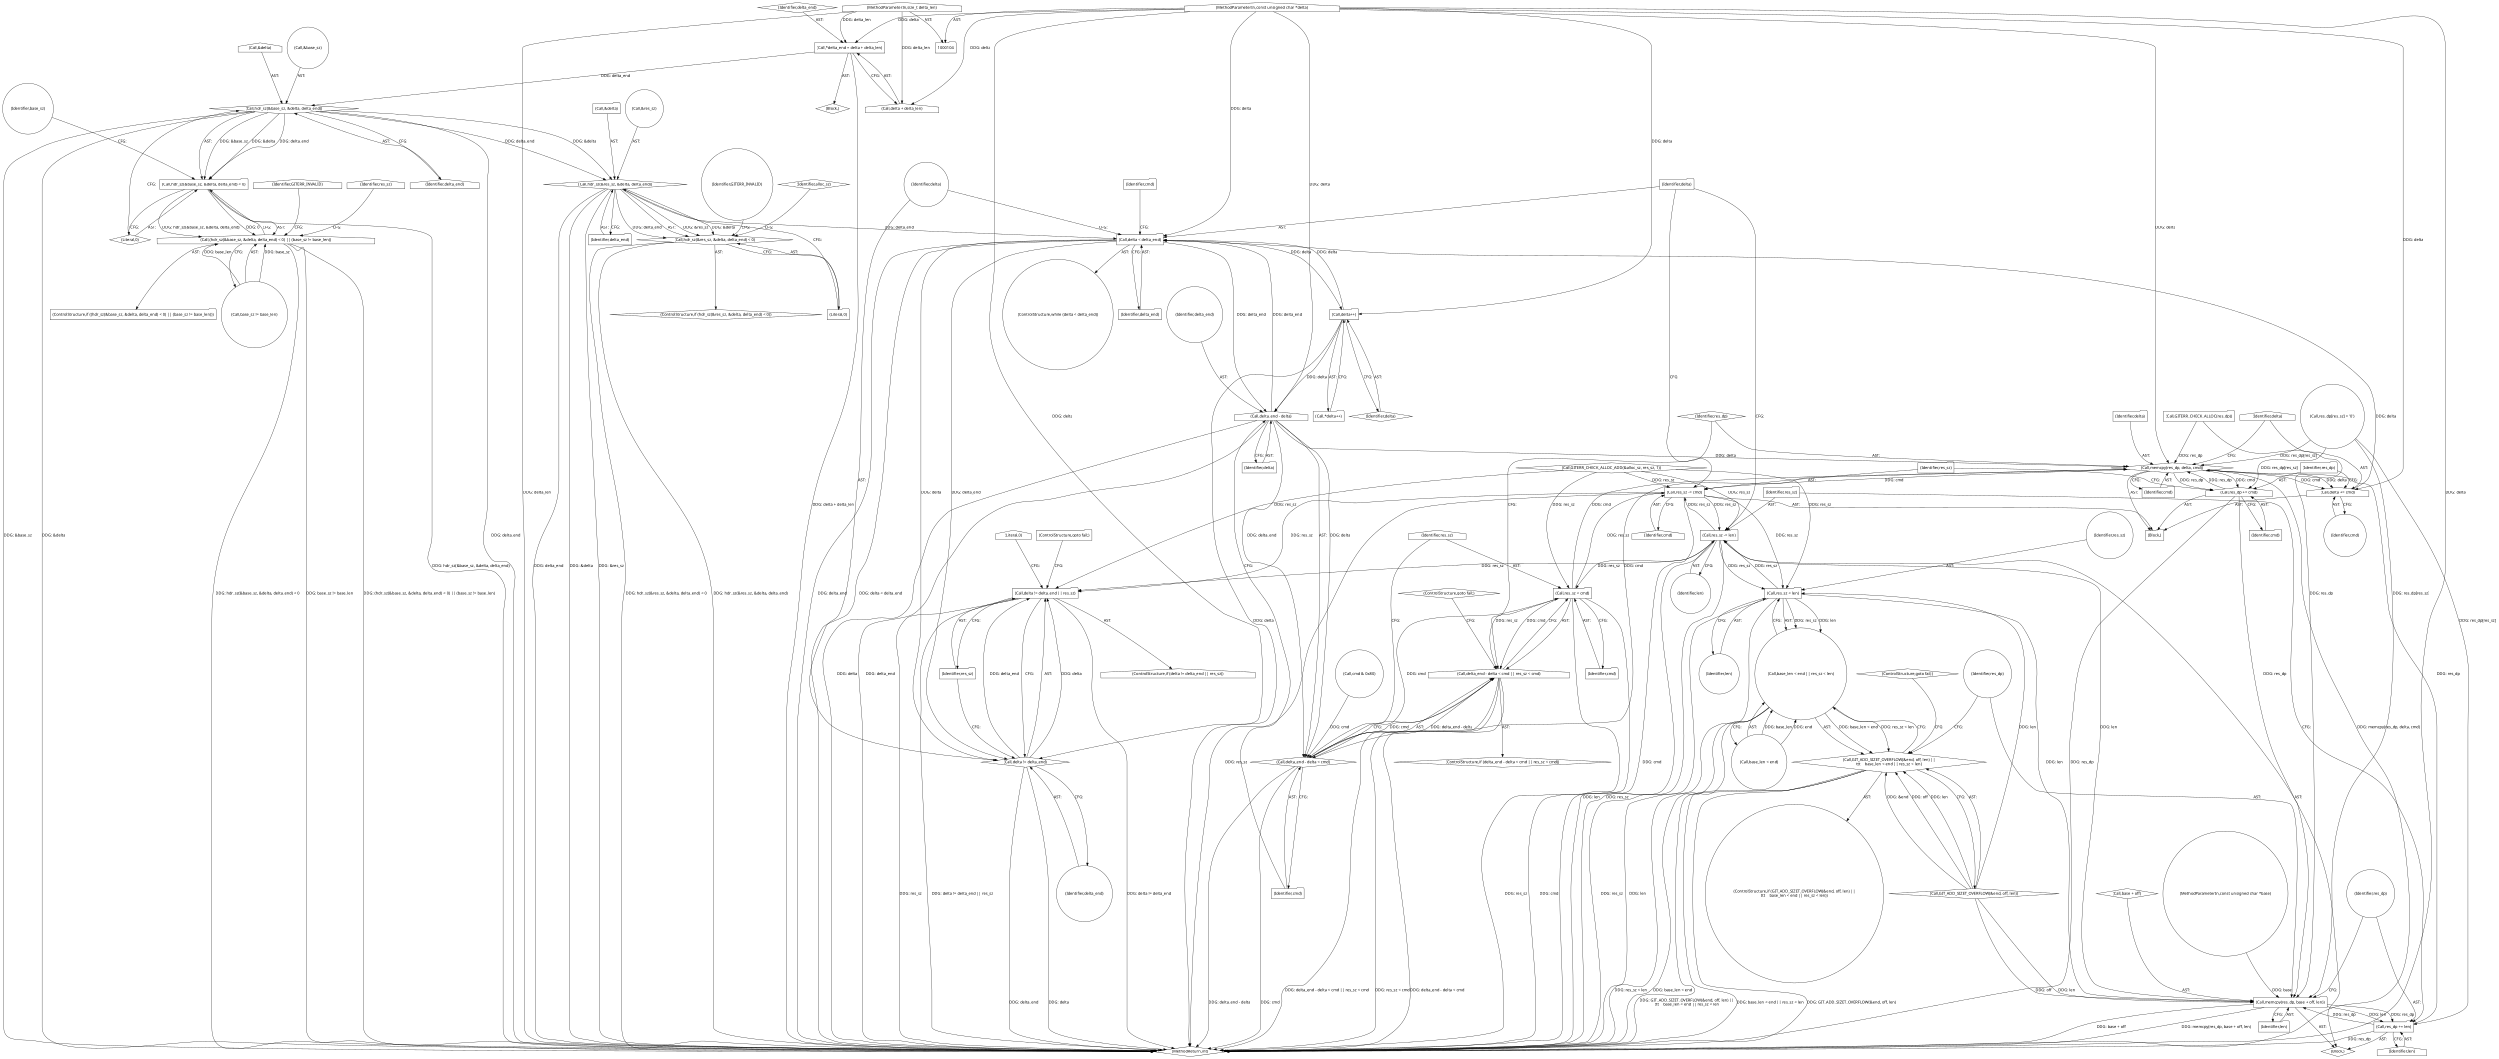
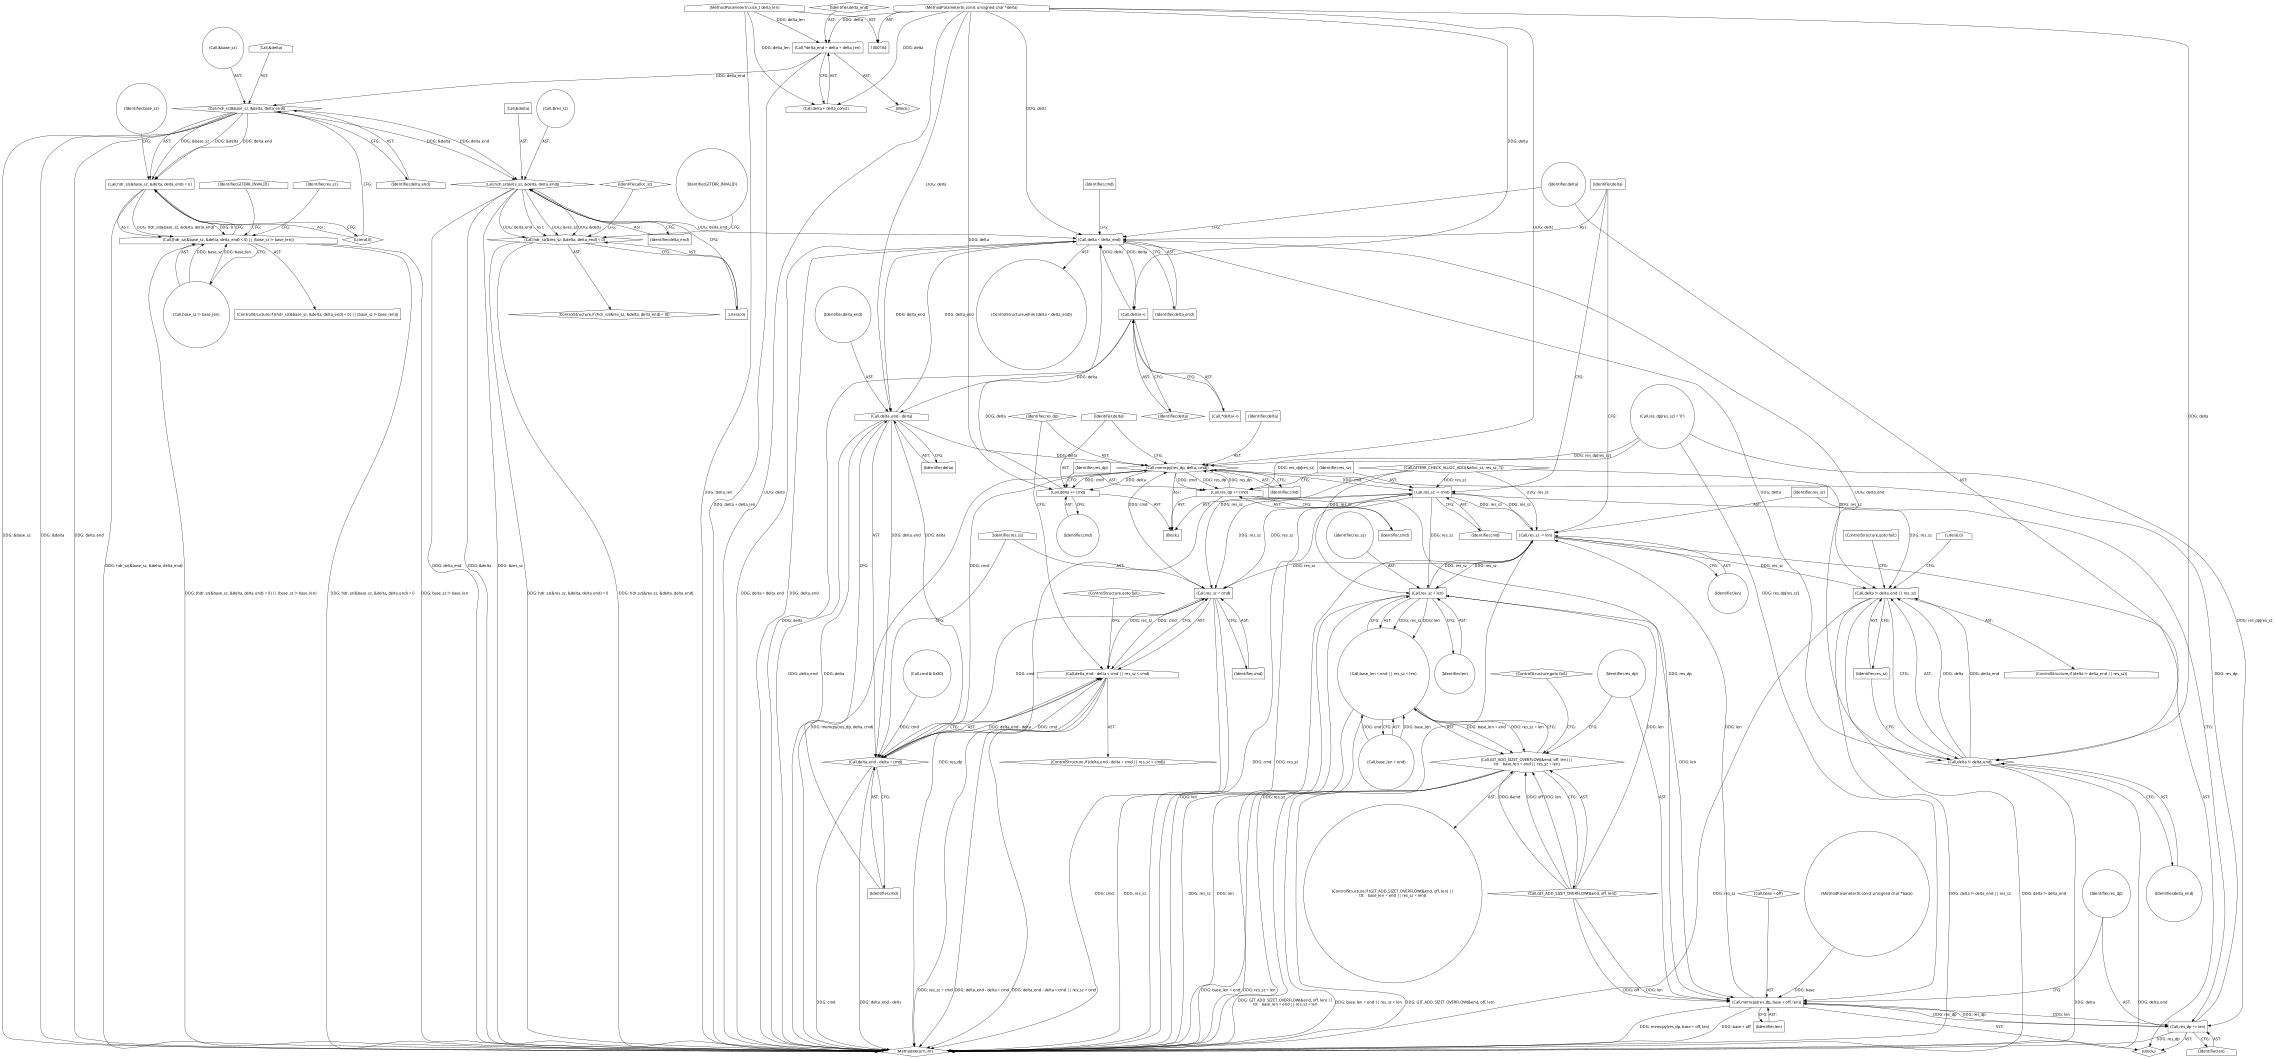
node "(Call,delta + delta_len)": label "(Call,delta + delta_len)" -> "(Call,delta + delta_const)"
node "(Call,GITERR_CHECK_ALLOC(res_dp))": removed
edge "(Call,res_sz -= cmd)" -> "(Call,res_sz < cmd)": added, label "DDG: res_sz"
